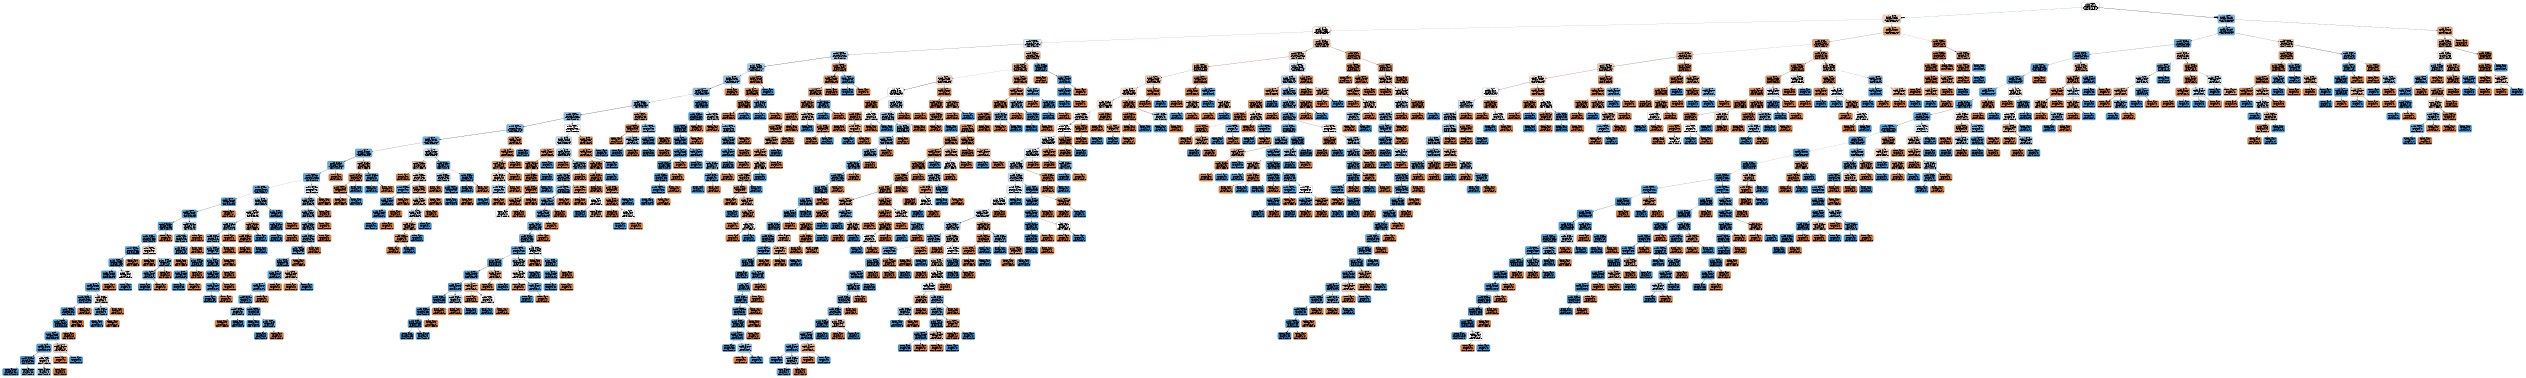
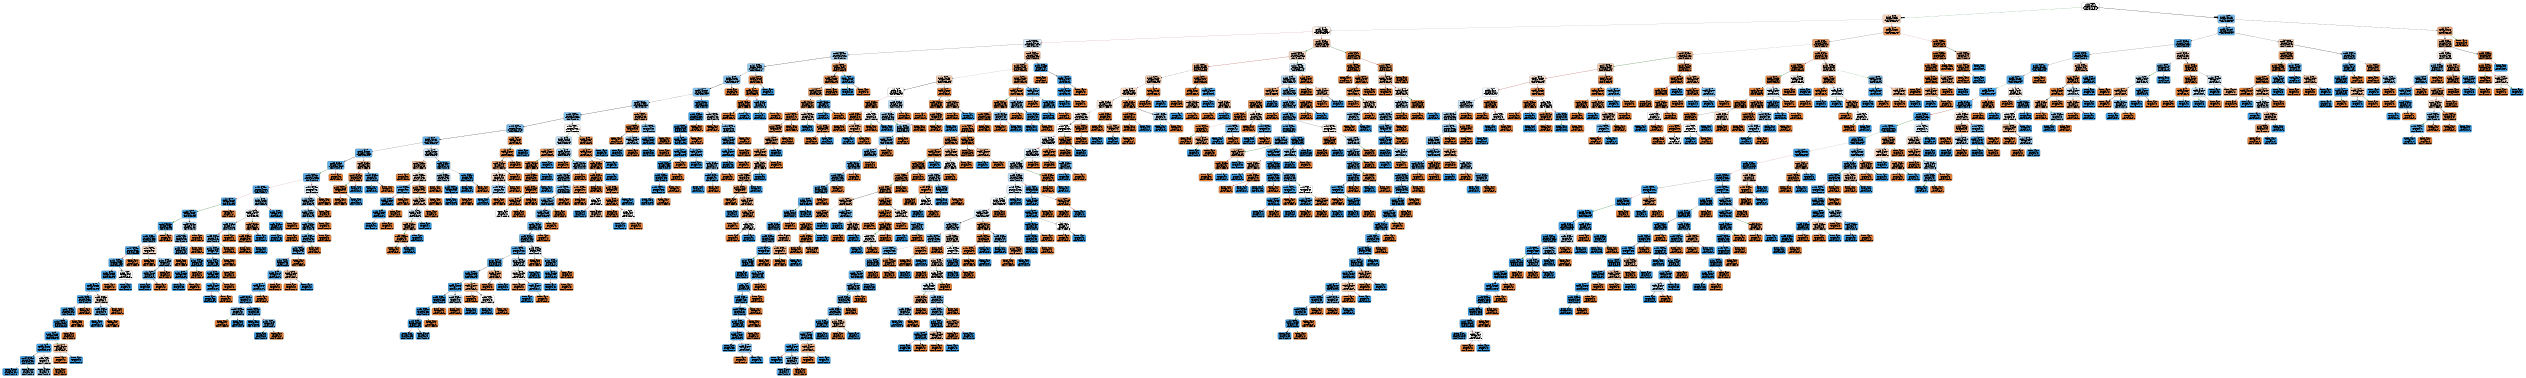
node "entropy = 0.161": text "negative = positive" -> "class = positive"
